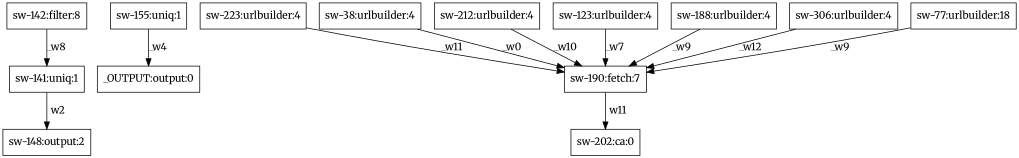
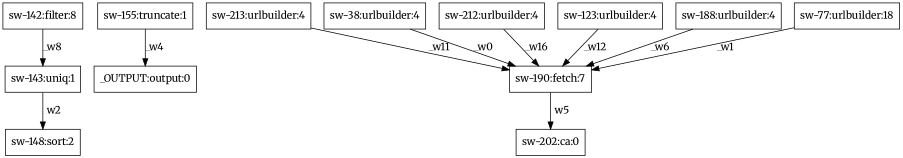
node "sw-155:uniq:1": label "sw-155:uniq:1" -> "sw-155:truncate:1"
node "sw-223:urlbuilder:4": label "sw-223:urlbuilder:4" -> "sw-213:urlbuilder:4"
node "sw-306:urlbuilder:4": removed
edge "sw-212:urlbuilder:4" -> "sw-190:fetch:7": label "_w10" -> "_w16"
edge "sw-123:urlbuilder:4" -> "sw-190:fetch:7": label "_w7" -> "_w12"
edge "sw-188:urlbuilder:4" -> "sw-190:fetch:7": label "_w9" -> "_w6"
edge "sw-77:urlbuilder:18" -> "sw-190:fetch:7": label "_w9" -> "_w1"
node "sw-141:uniq:1": label "sw-141:uniq:1" -> "sw-143:uniq:1"
edge "sw-190:fetch:7" -> "sw-202:ca:0": label "_w11" -> "_w5"
node "sw-148:output:2": label "sw-148:output:2" -> "sw-148:sort:2"
